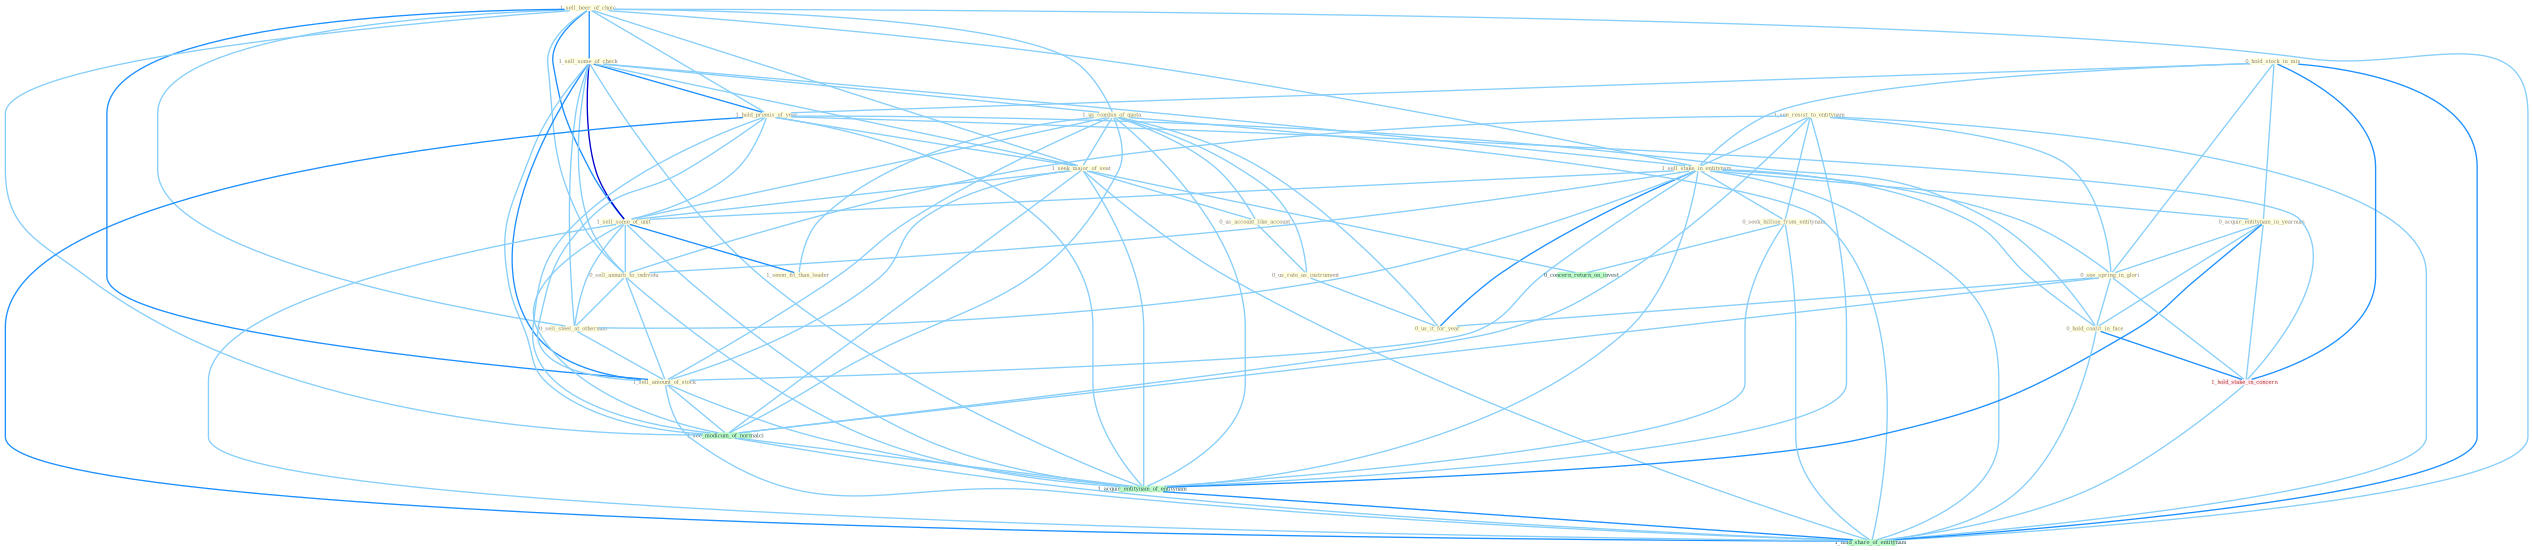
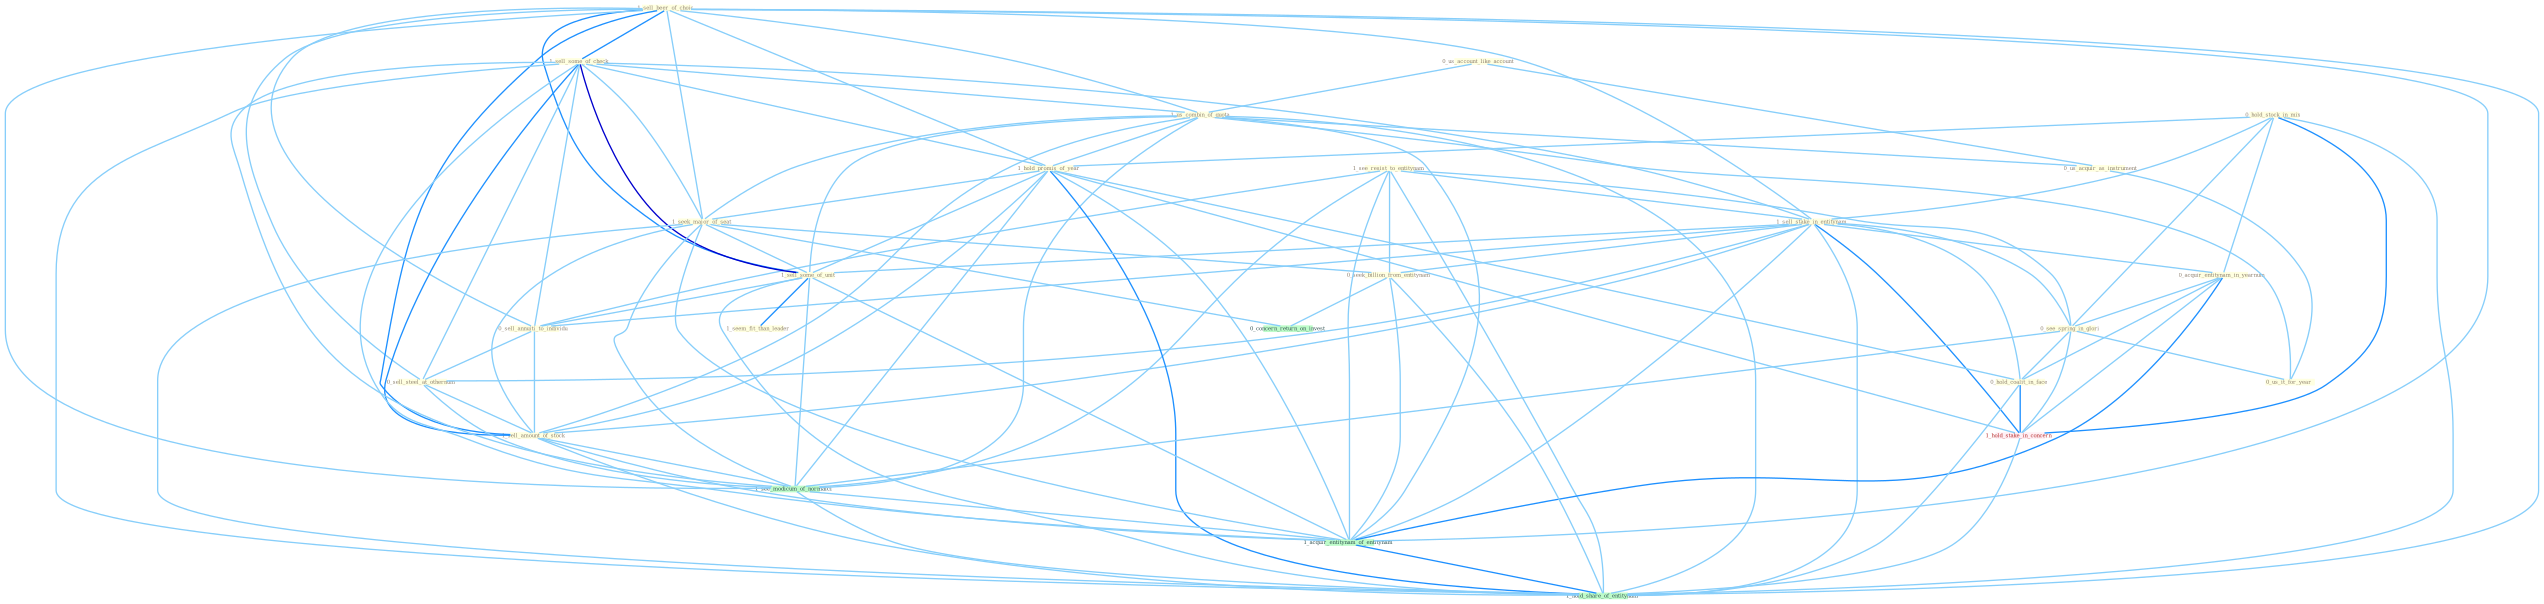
edge "1_sell_some_of_check" -- "1_hold_promis_of_year": color #1e90ff -> #87cefa
edge "1_us_combin_of_quota" -- "1_seem_fit_than_leader": now "1_us_combin_of_quota" -- "1_hold_promis_of_year"
edge "1_seek_major_of_seat" -- "0_us_account_like_account": now "1_seek_major_of_seat" -- "0_seek_billion_from_entitynam"
edge "1_sell_stake_in_entitynam" -- "0_us_it_for_year": now "1_sell_stake_in_entitynam" -- "1_hold_stake_in_concern"
edge "1_sell_some_of_unit" -- "0_sell_steel_at_othernum": now "1_see_modicum_of_normalci" -- "0_sell_steel_at_othernum"
node "0_us_rate_as_instrument": label "0_us_rate_as_instrument" -> "0_us_acquir_as_instrument"
edge "0_sell_annuiti_to_individu" -- "1_acquir_entitynam_of_entitynam": now "1_sell_beer_of_choic" -- "1_acquir_entitynam_of_entitynam"
edge "0_hold_stock_in_mix" -- "1_hold_share_of_entitynam": color #1e90ff -> #87cefa
edge "1_sell_some_of_check" -- "1_hold_share_of_entitynam": added
